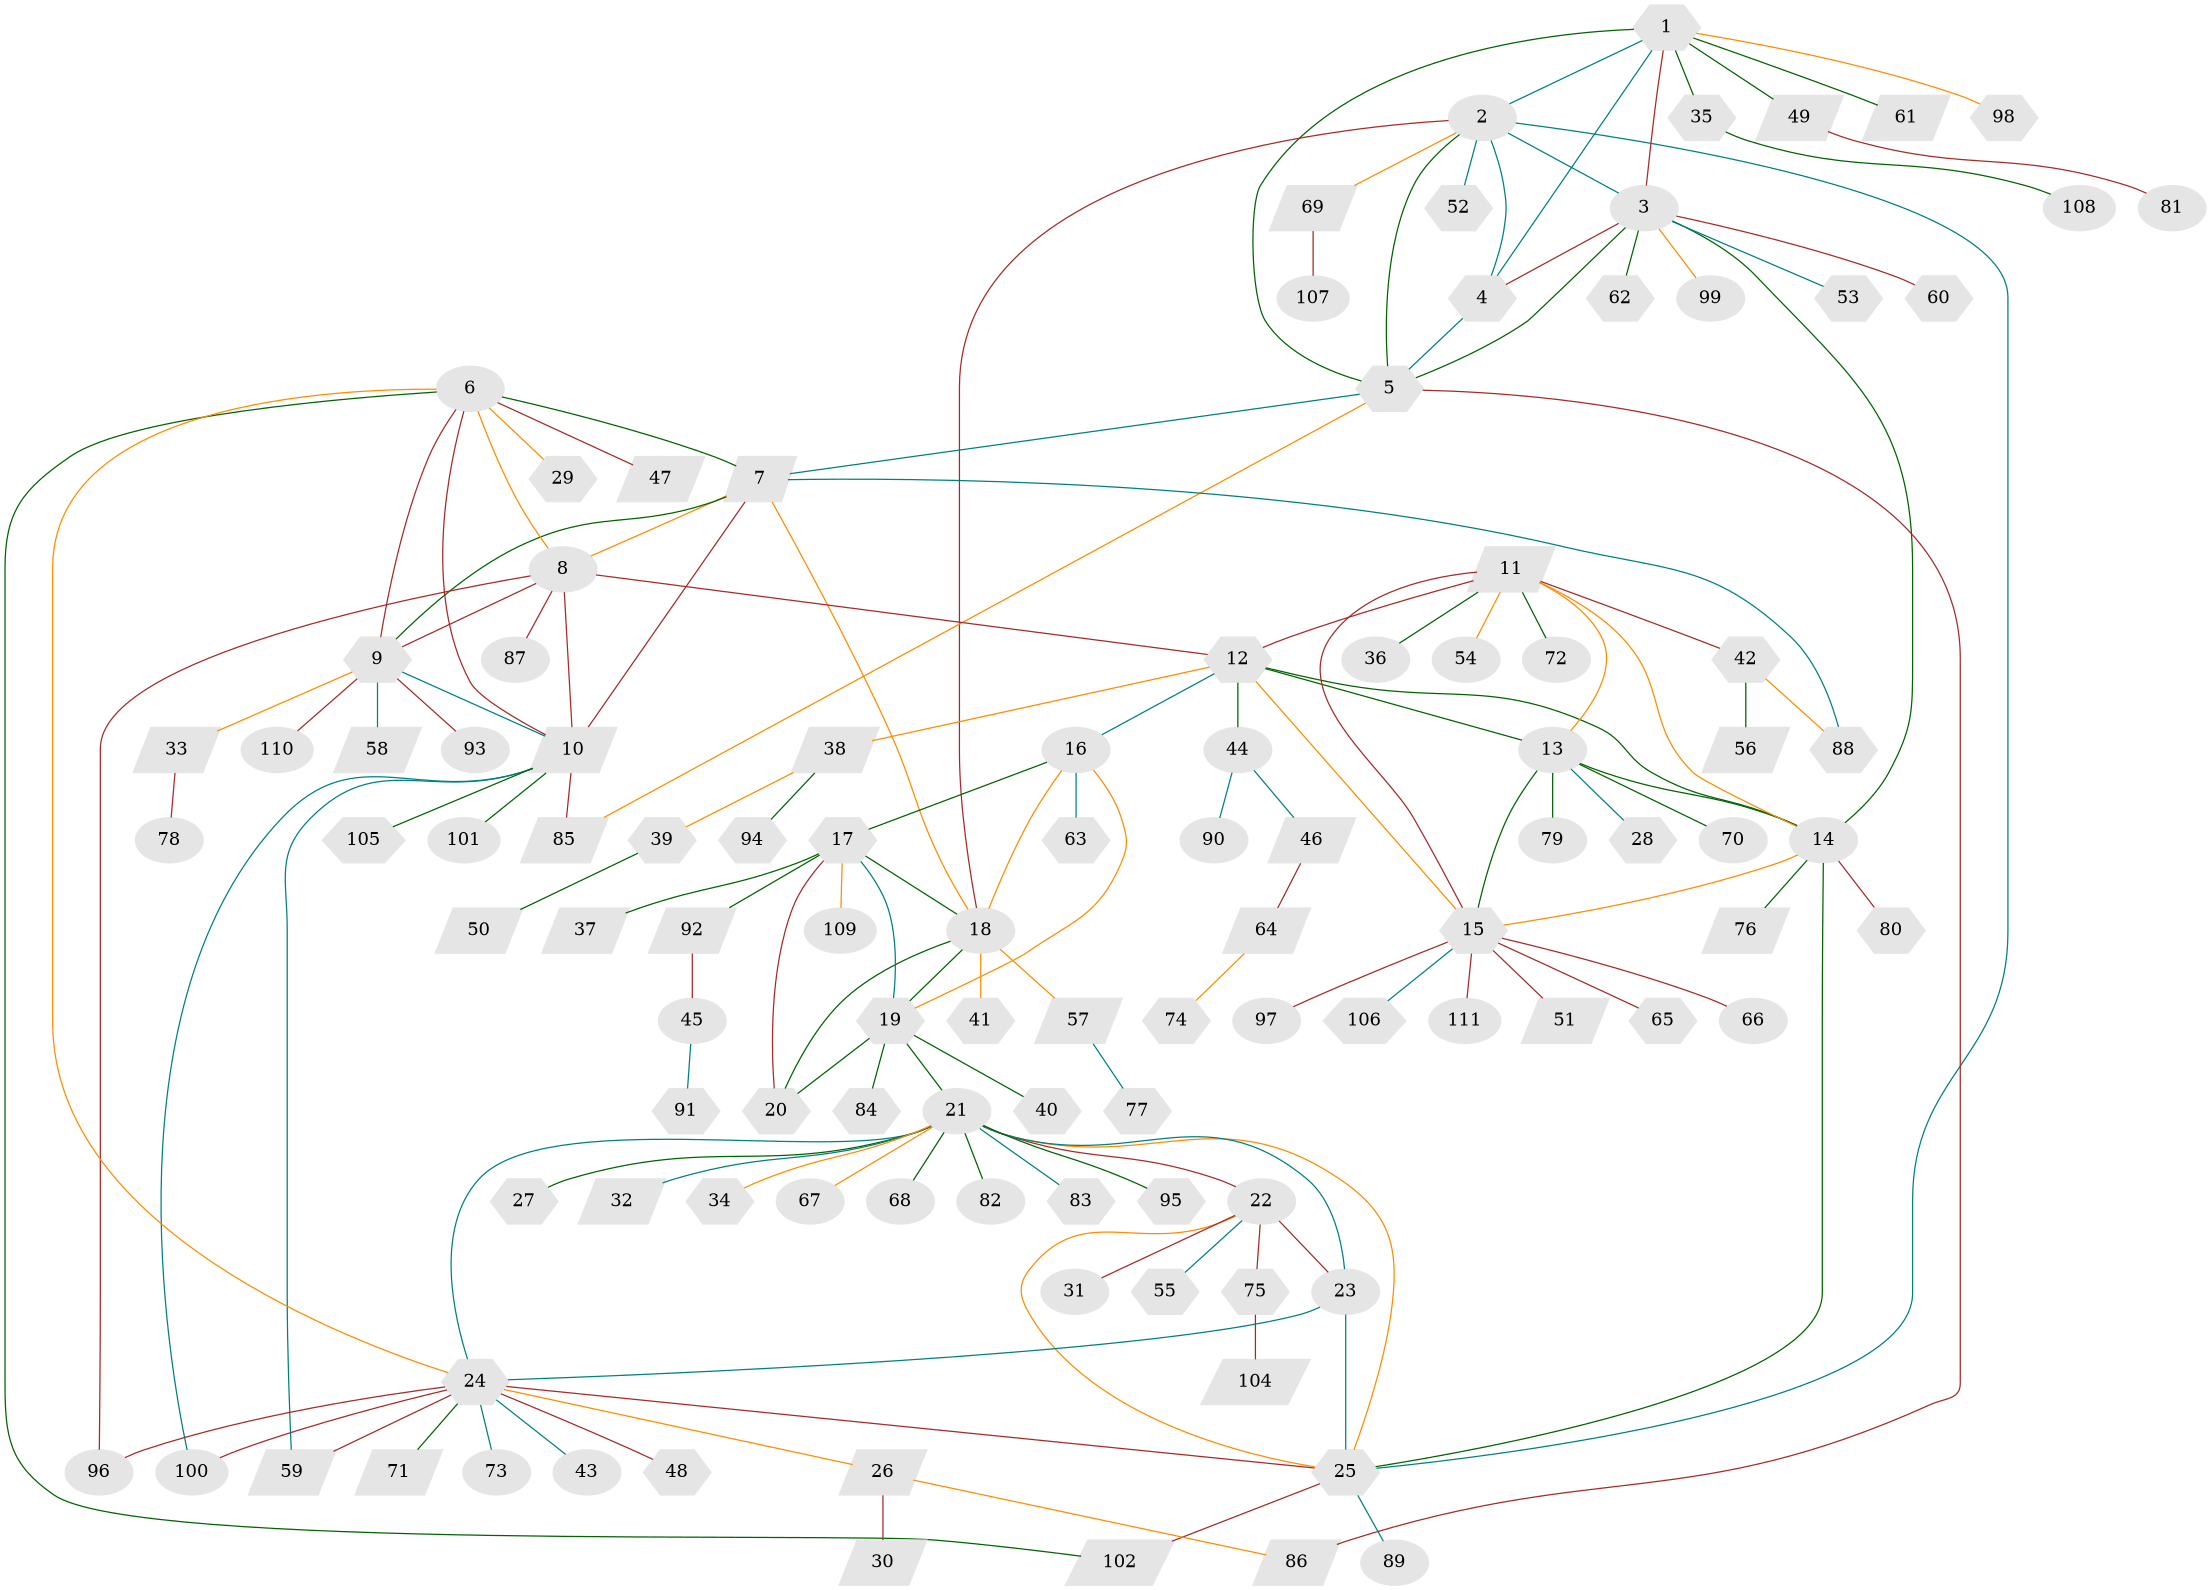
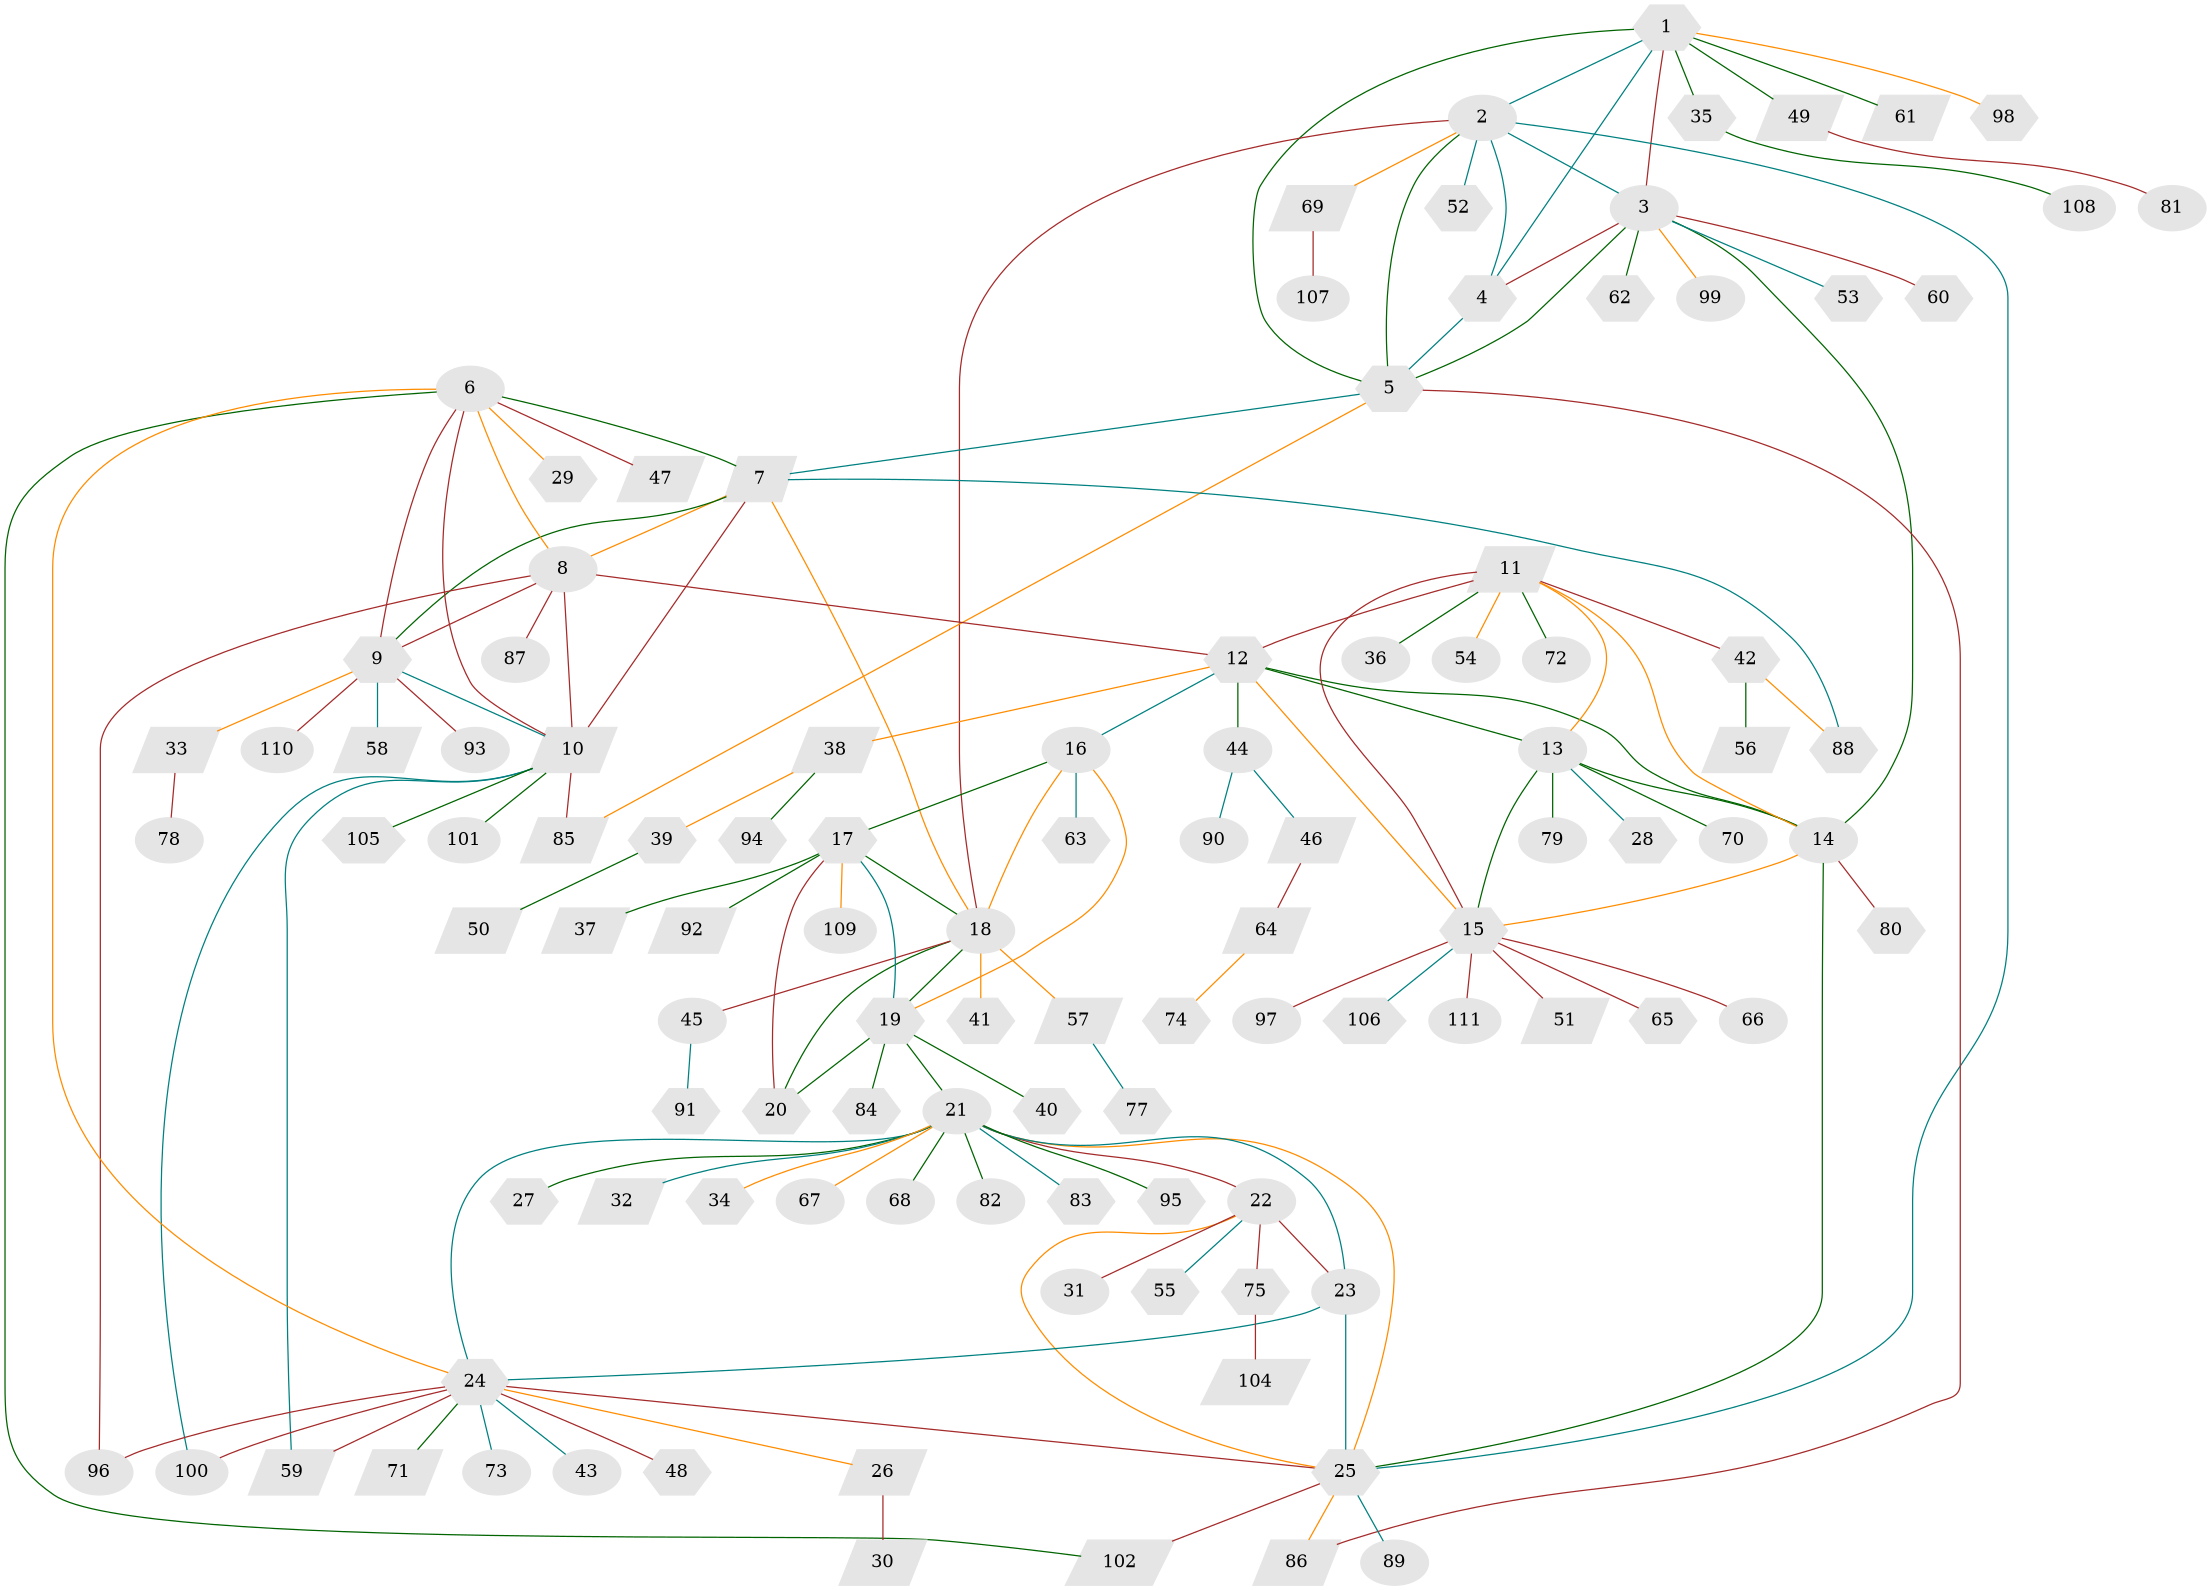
node "76": removed
edge "92" -- "45": now "18" -- "45"
edge "26" -- "86": now "25" -- "86"
